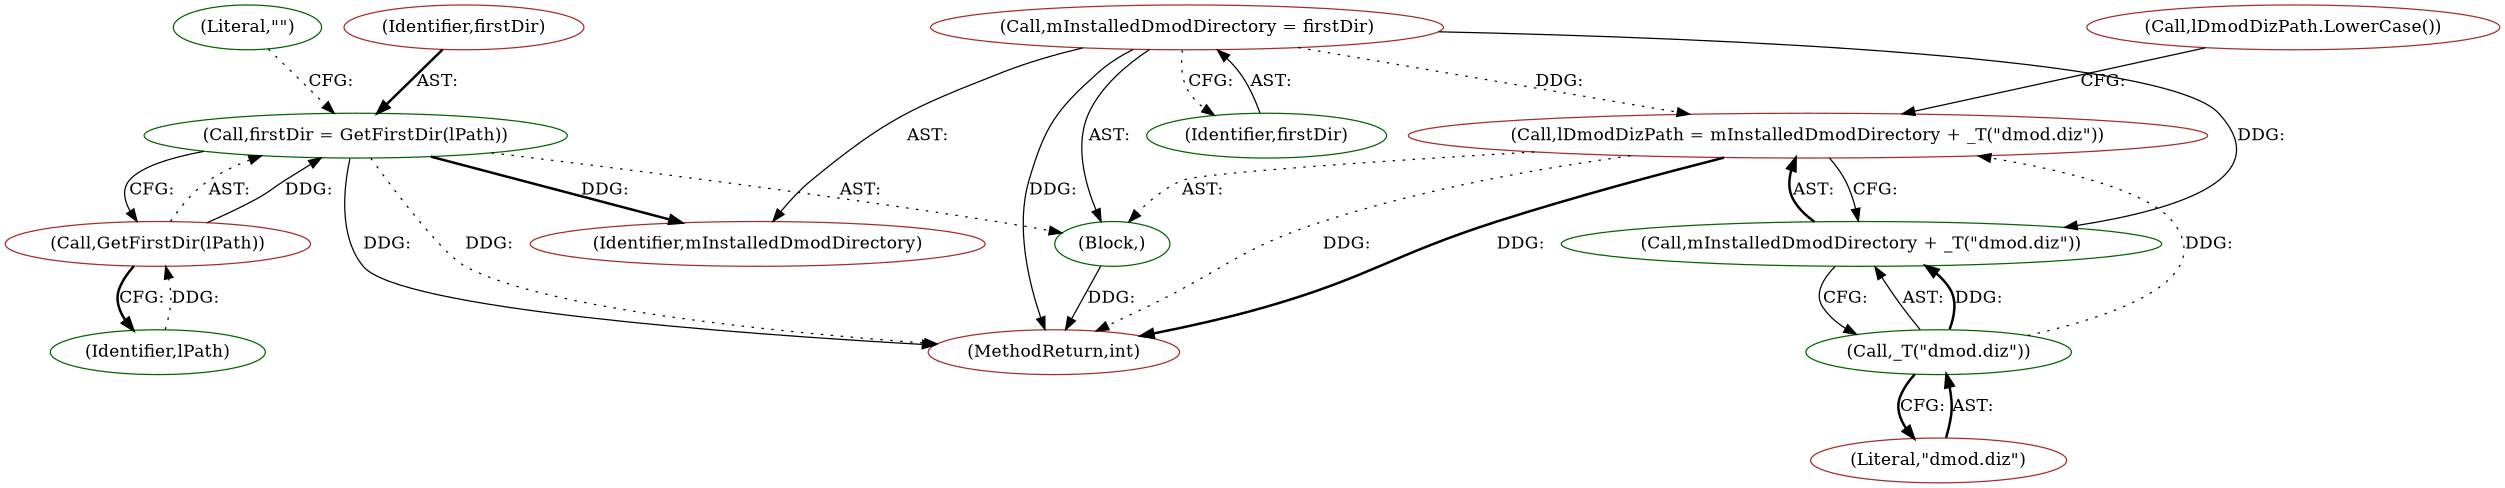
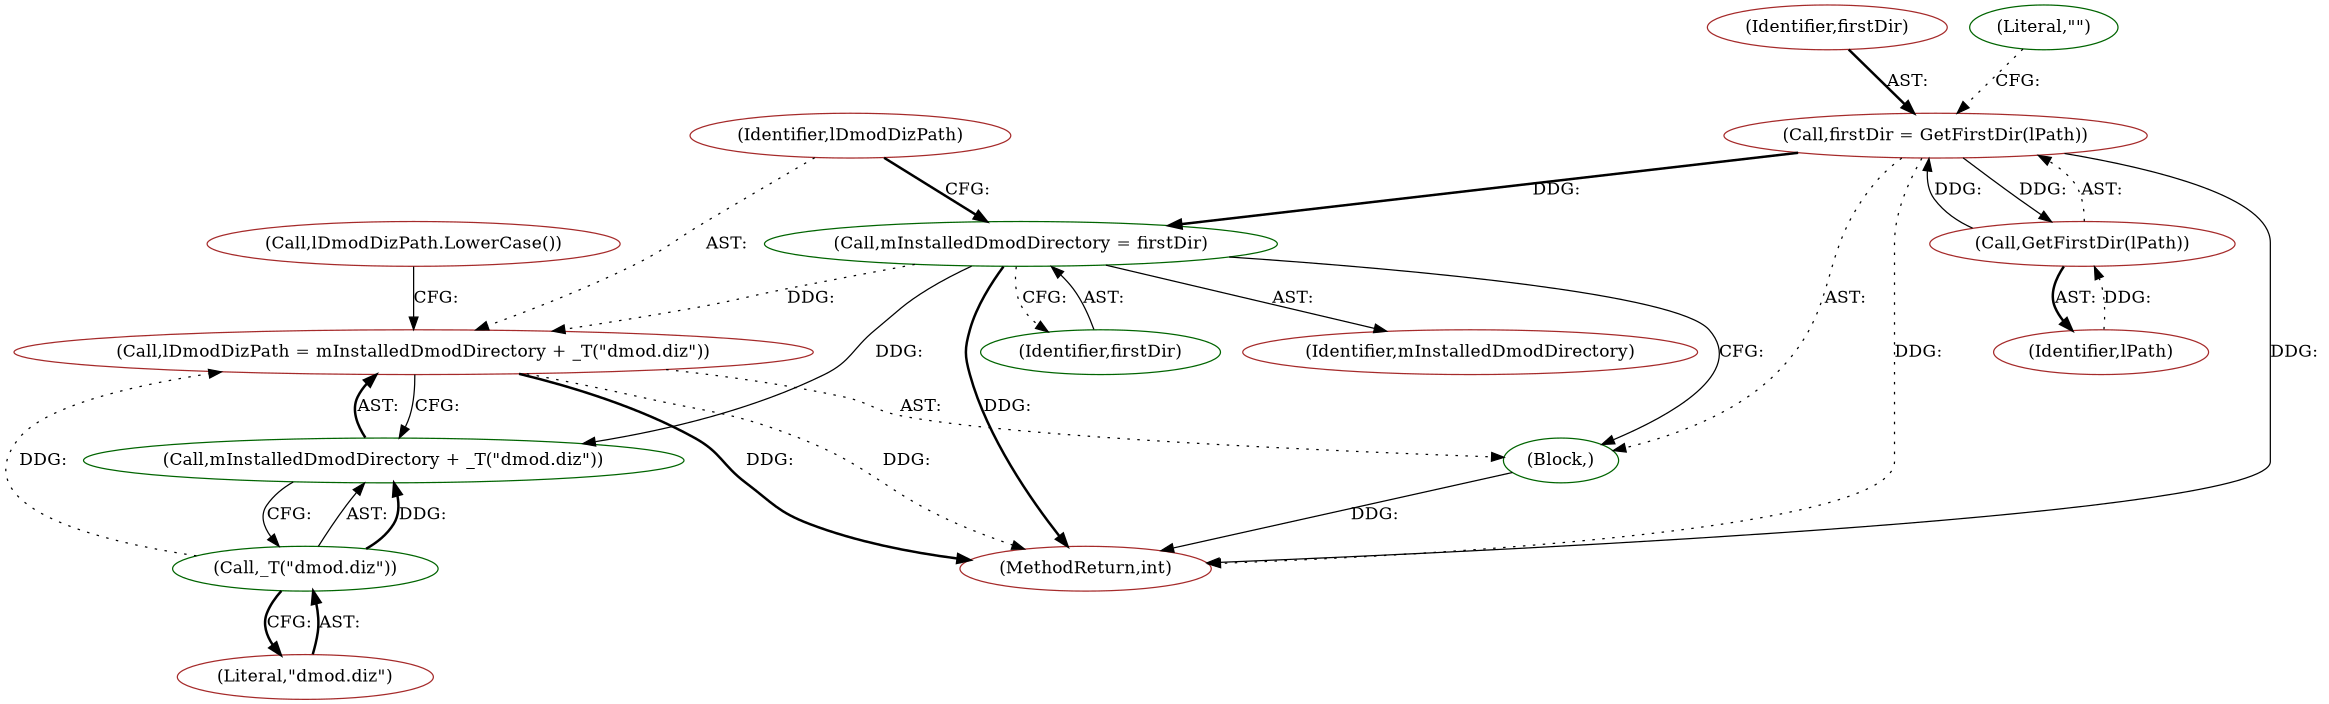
node "(Call,mInstalledDmodDirectory = firstDir)": color brown -> darkgreen
node "(Call,firstDir = GetFirstDir(lPath))": color darkgreen -> brown
node "(Identifier,lDmodDizPath)": added
edge "(Call,mInstalledDmodDirectory = firstDir)" -> "(Block,)": label "AST: " -> "CFG: "
edge "(Call,mInstalledDmodDirectory = firstDir)" -> "(MethodReturn,int)": style solid -> bold
edge "(Call,firstDir = GetFirstDir(lPath))" -> "(Identifier,mInstalledDmodDirectory)": now "(Call,firstDir = GetFirstDir(lPath))" -> "(Call,mInstalledDmodDirectory = firstDir)"
edge "(Call,firstDir = GetFirstDir(lPath))" -> "(Call,GetFirstDir(lPath))": label "CFG: " -> "DDG: "
edge "(Call,GetFirstDir(lPath))" -> "(Identifier,lPath)": label "CFG: " -> "AST: "
node "(Identifier,lPath)": color darkgreen -> brown
